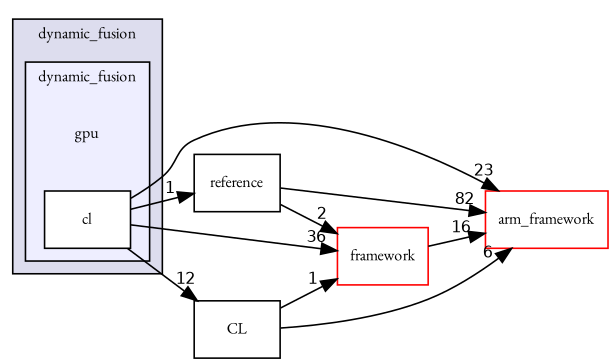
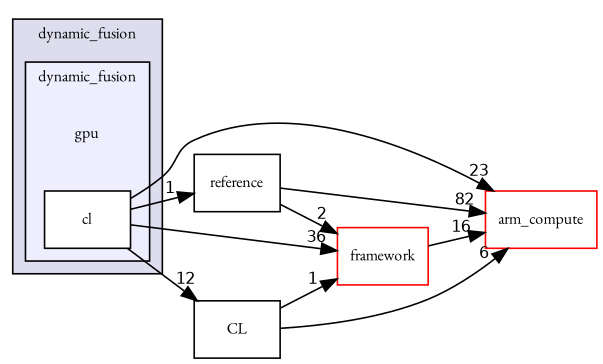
node "arm_framework": label "arm_framework" -> "arm_compute"
